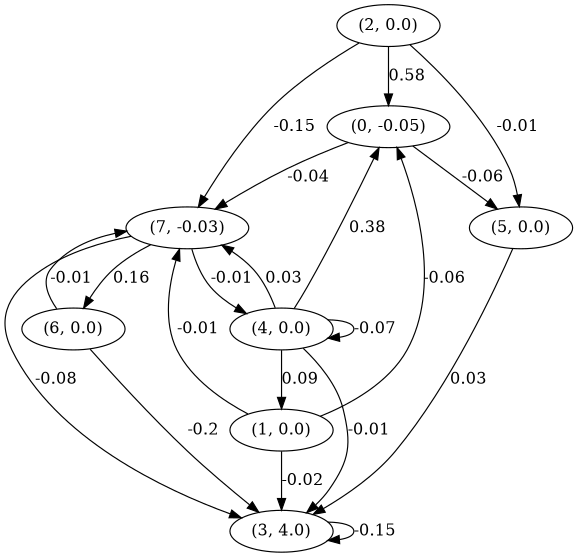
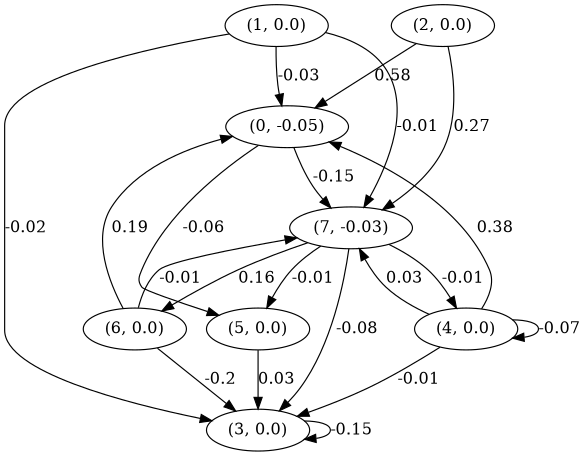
edge "(2, 0.0)" -> "(5, 0.0)": now "(7, -0.03)" -> "(5, 0.0)"
edge "(2, 0.0)" -> "(7, -0.03)": label "-0.15" -> "0.27"
edge "(0, -0.05)" -> "(7, -0.03)": label "-0.04" -> "-0.15"
edge "(6, 0.0)" -> "(0, -0.05)": added, label "0.19"
edge "(1, 0.0)" -> "(0, -0.05)": label "-0.06" -> "-0.03"
edge "(4, 0.0)" -> "(1, 0.0)": removed, label "0.09"
node "(3, 4.0)": label "(3, 4.0)" -> "(3, 0.0)"
